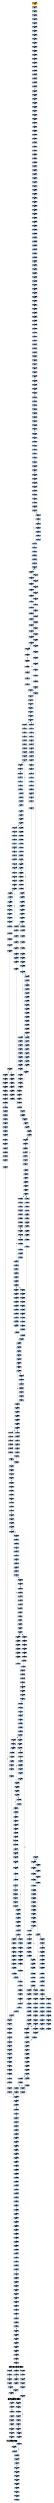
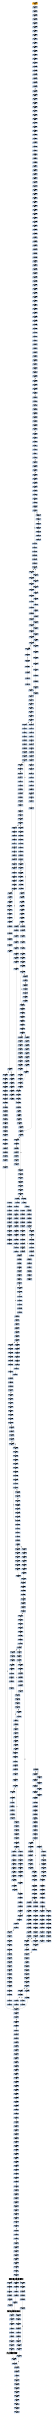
node "0x00482a82 jae": removed
